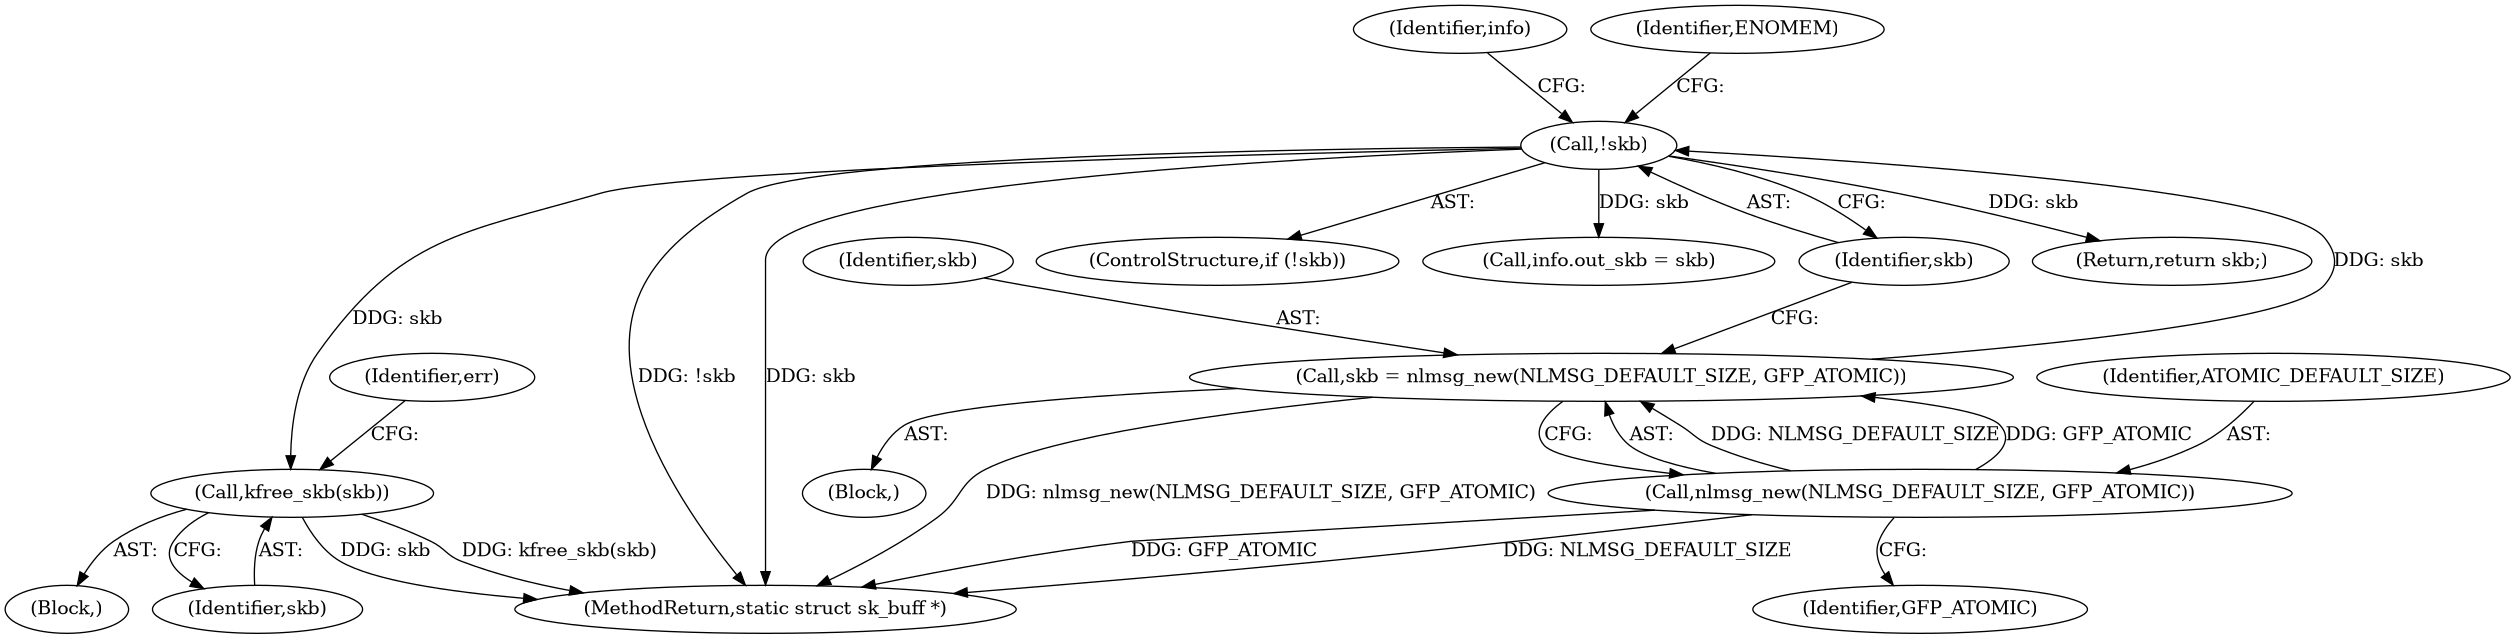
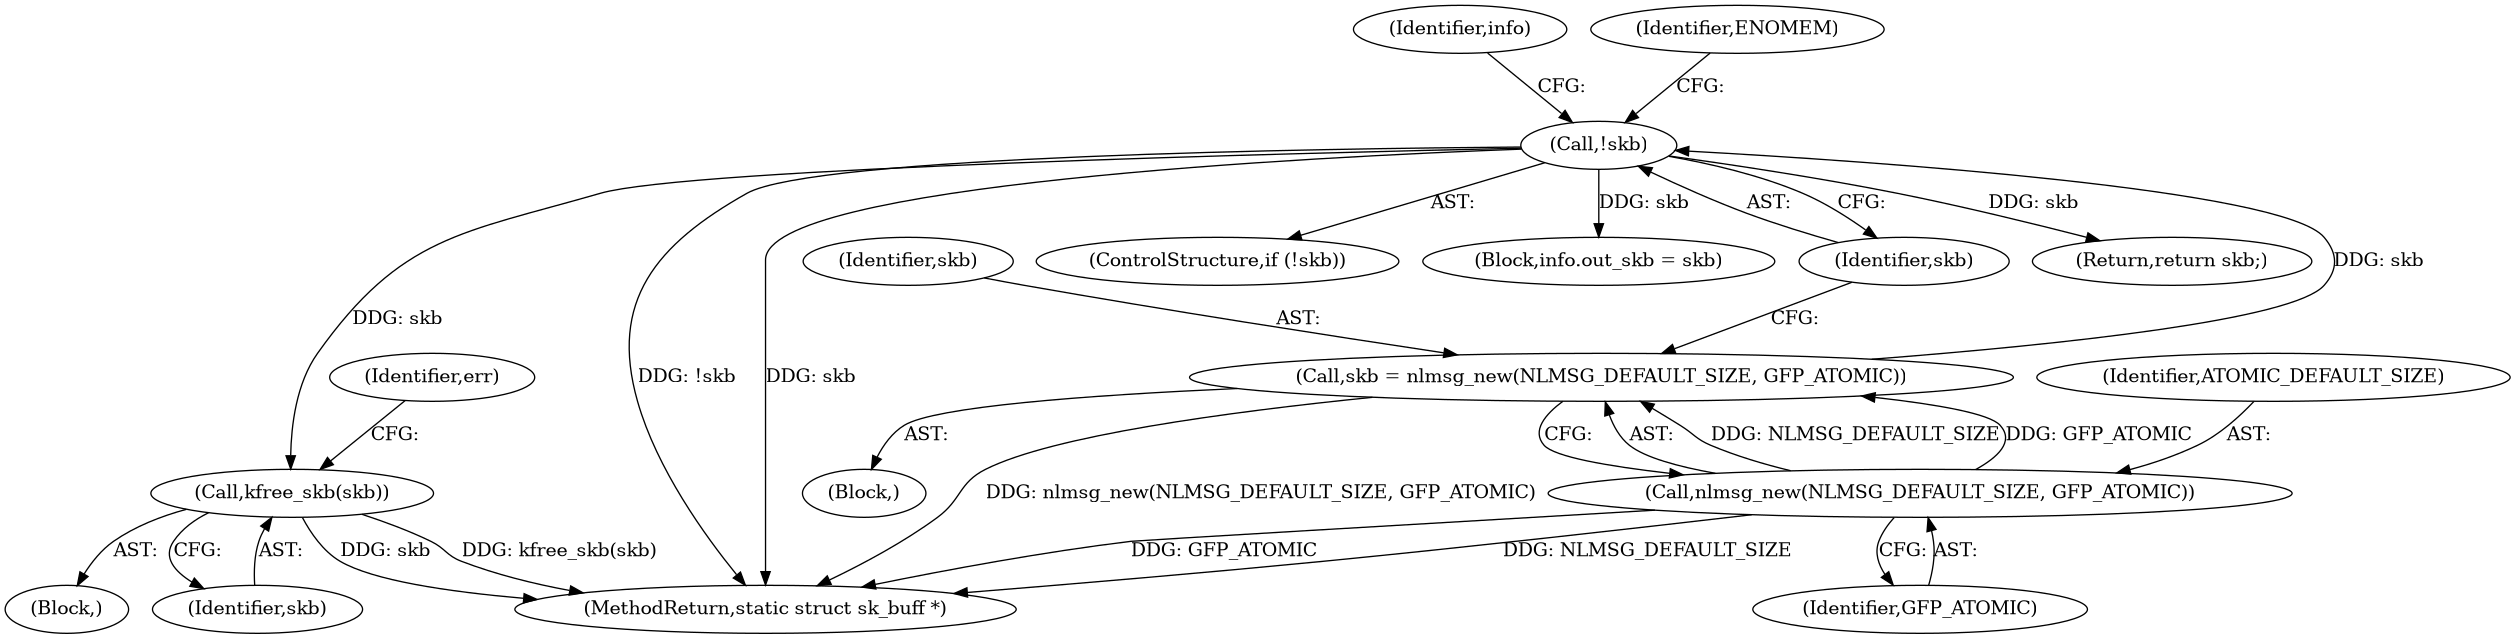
node "(Call,info.out_skb = skb)": label "(Call,info.out_skb = skb)" -> "(Block,info.out_skb = skb)"
edge "(Identifier,GFP_ATOMIC)" -> "(Call,nlmsg_new(NLMSG_DEFAULT_SIZE, GFP_ATOMIC))": added, label "AST:"
